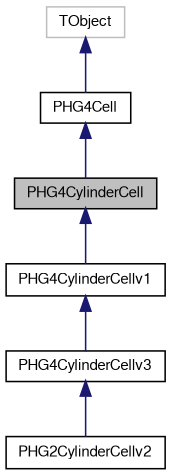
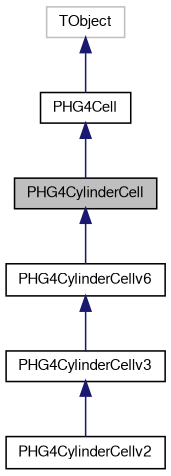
node "PHG4CylinderCellv1": label "PHG4CylinderCellv1" -> "PHG4CylinderCellv6"
node "PHG2CylinderCellv2": label "PHG2CylinderCellv2" -> "PHG4CylinderCellv2"
